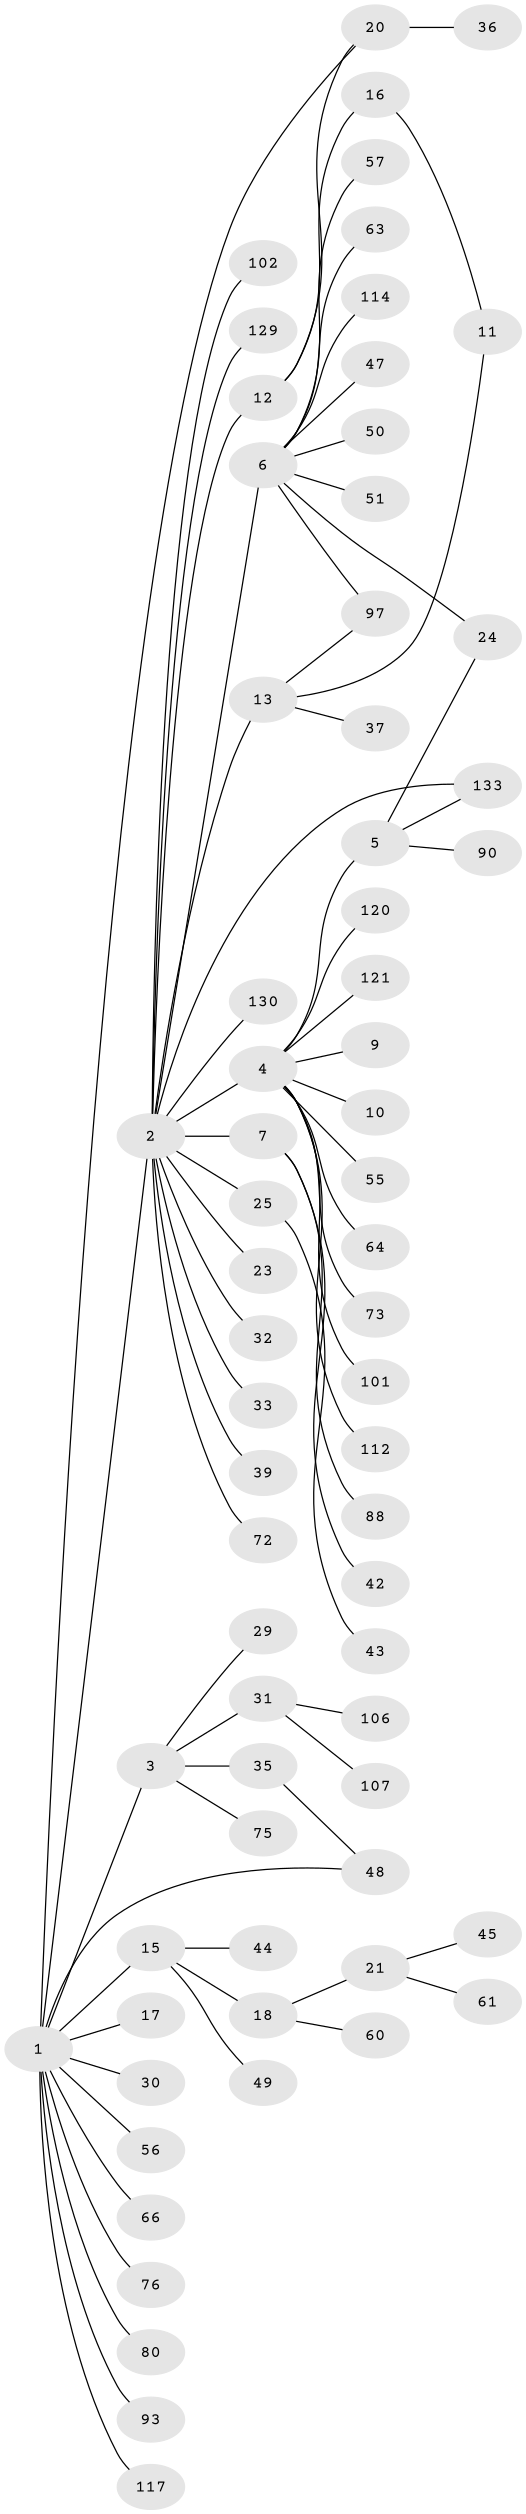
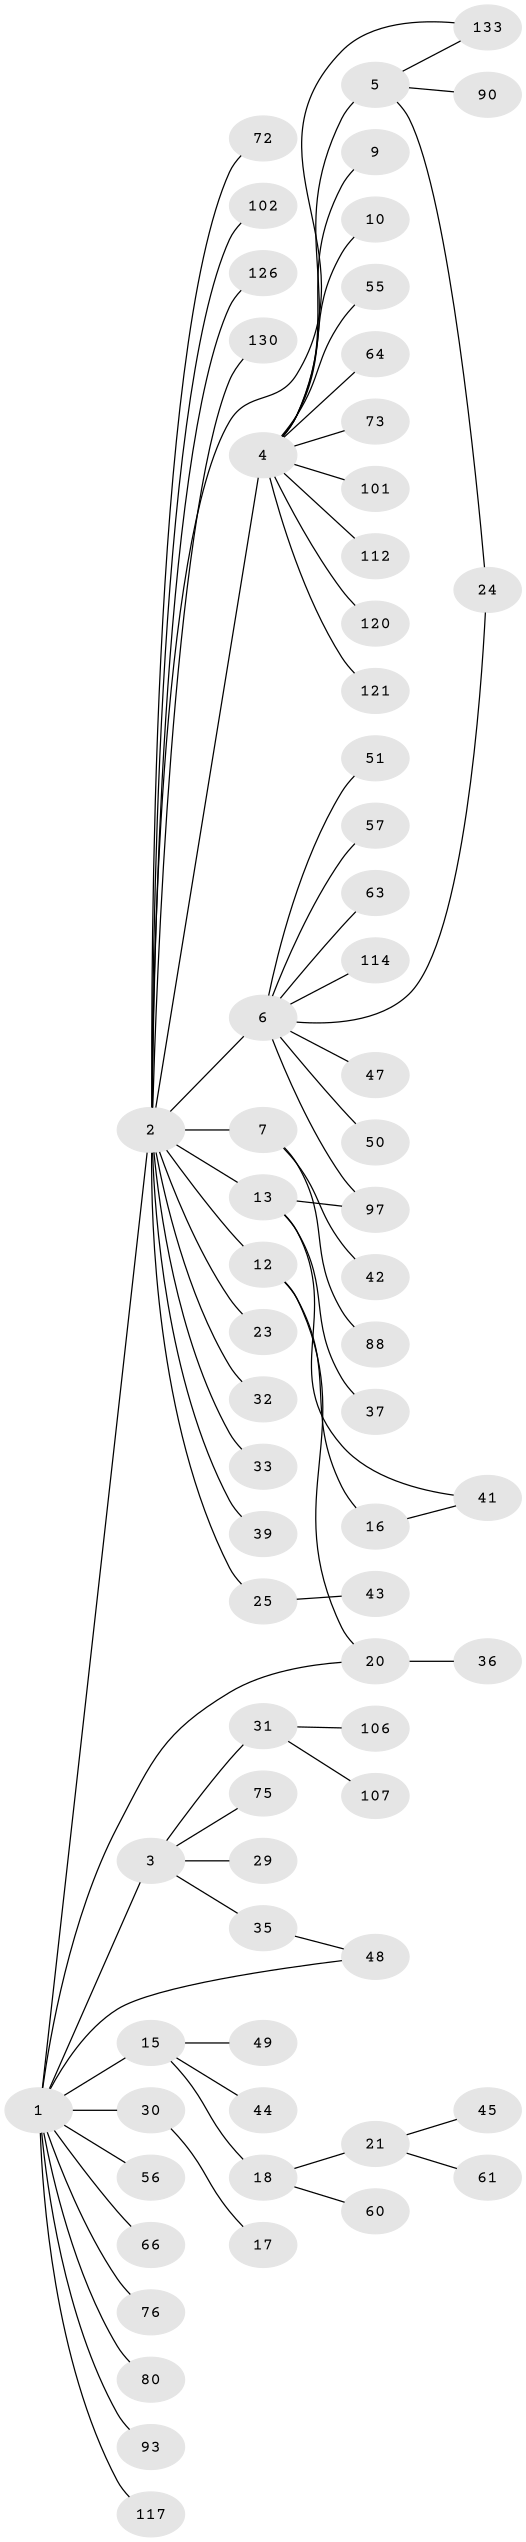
node "129": label "129" -> "126"
node "11": label "11" -> "41"
edge "17" -- "1": now "17" -- "30"
